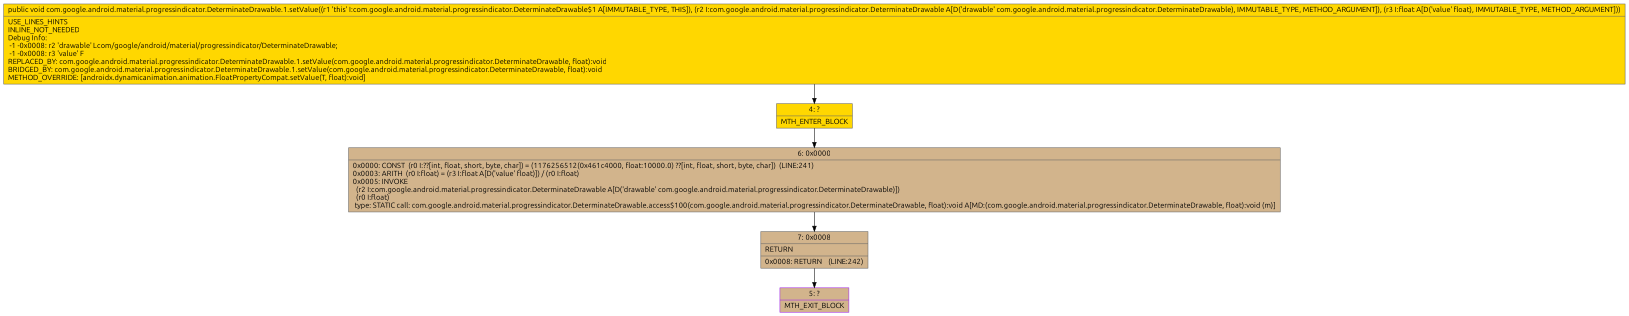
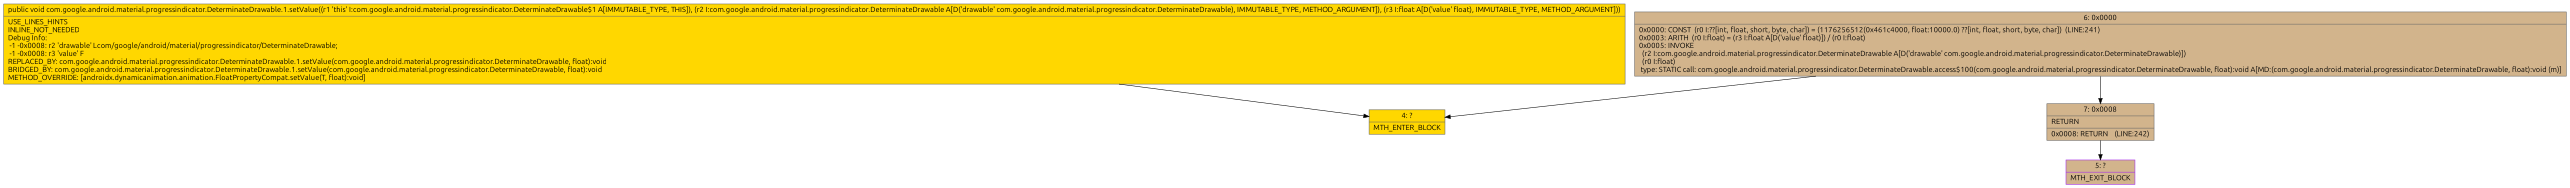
edge "4: ?" -> "6: 0x0000": reversed
